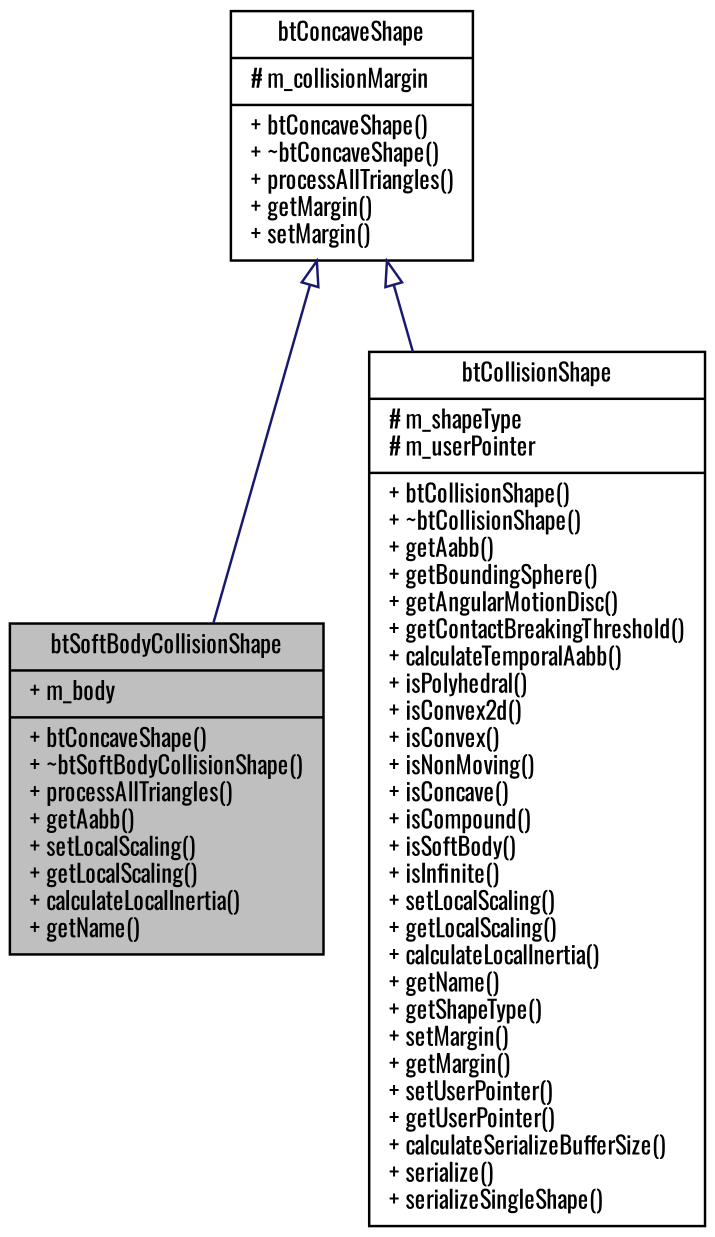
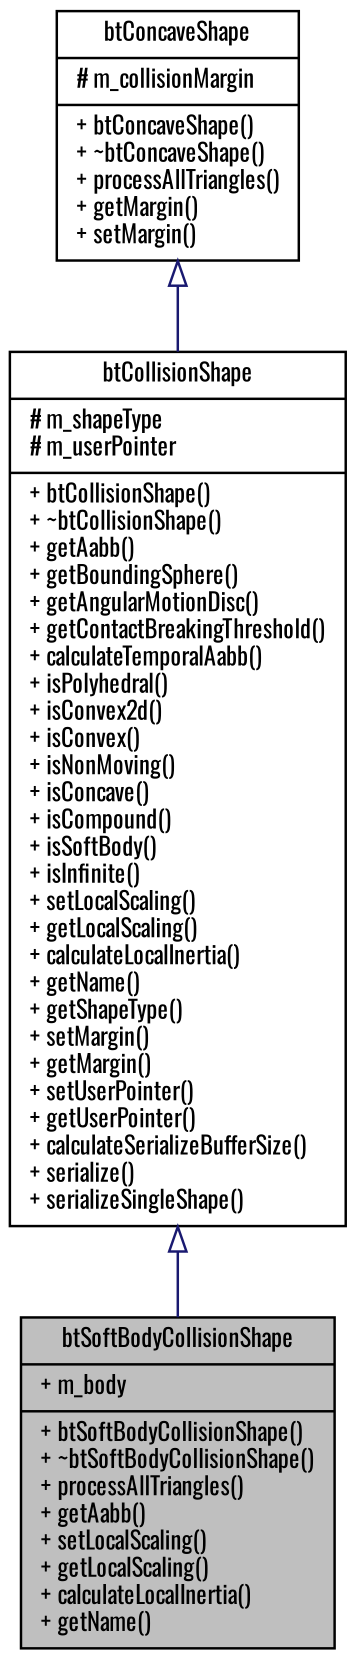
edge "btSoftBodyCollisionShape" -> "btConcaveShape": now "btSoftBodyCollisionShape" -> "btCollisionShape"
node "btSoftBodyCollisionShape": text "+ btConcaveShape()" -> "+ btSoftBodyCollisionShape()"
